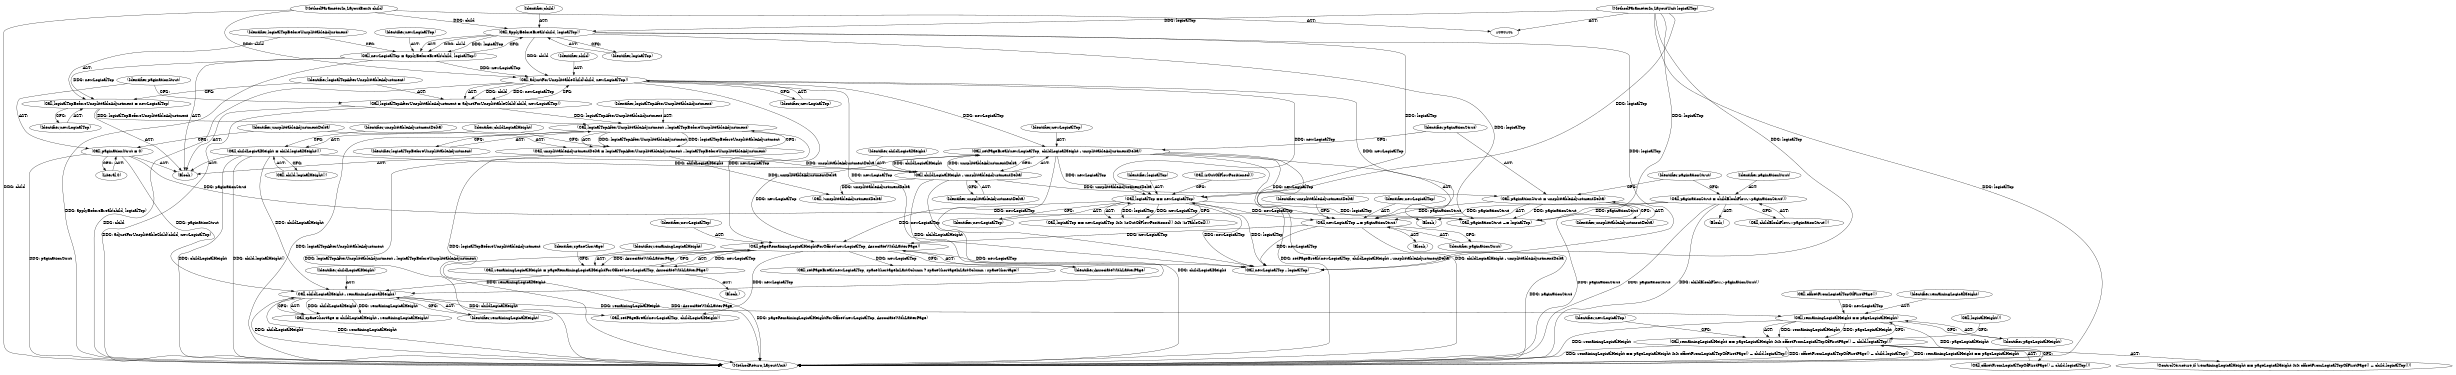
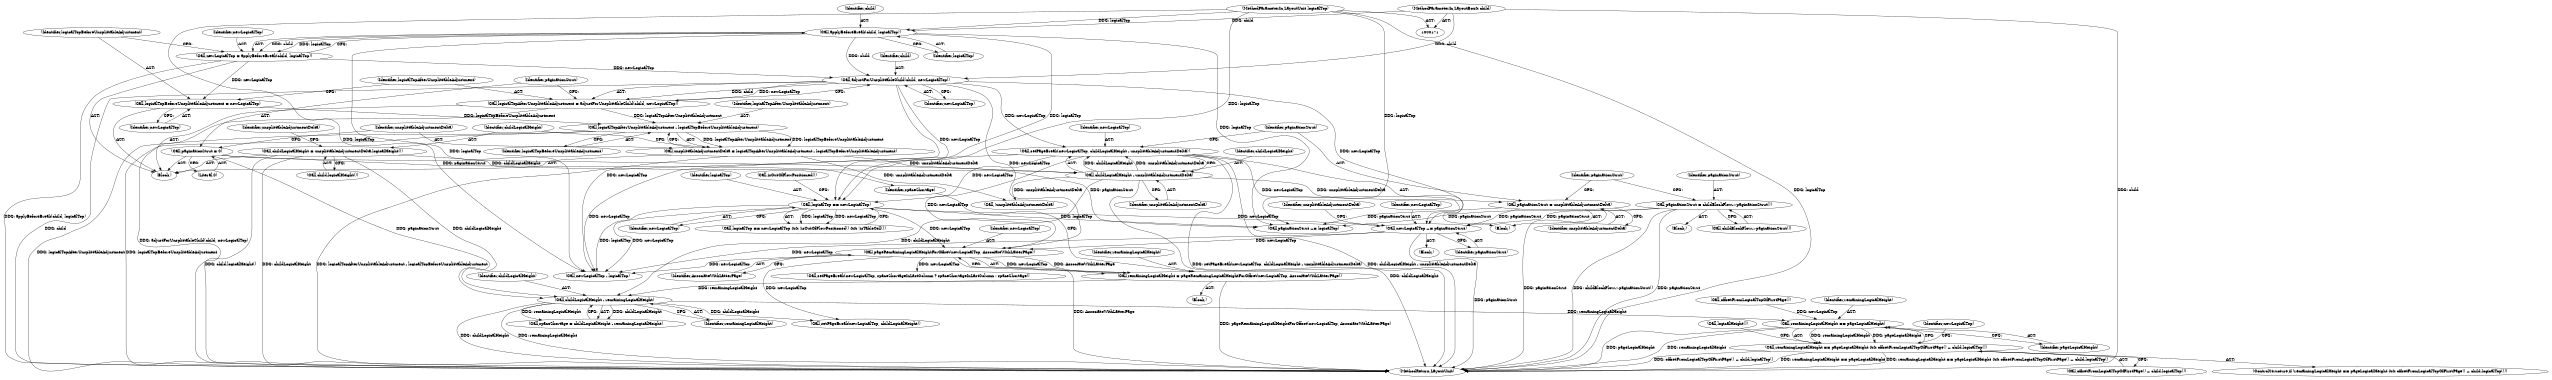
node "1000101": label "1000101" -> "1000171"
node "(Call,childLogicalHeight = child.logicalHeight())": label "(Call,childLogicalHeight = child.logicalHeight())" -> "(Call,childLogicalHeight = unsplittableAdjustmentDelta.logicalHeight())"
edge "(Call,paginationStrut = 0)" -> "(MethodReturn,LayoutUnit)": now "(Call,paginationStrut = 0)" -> "(Identifier,spaceShortage)"
